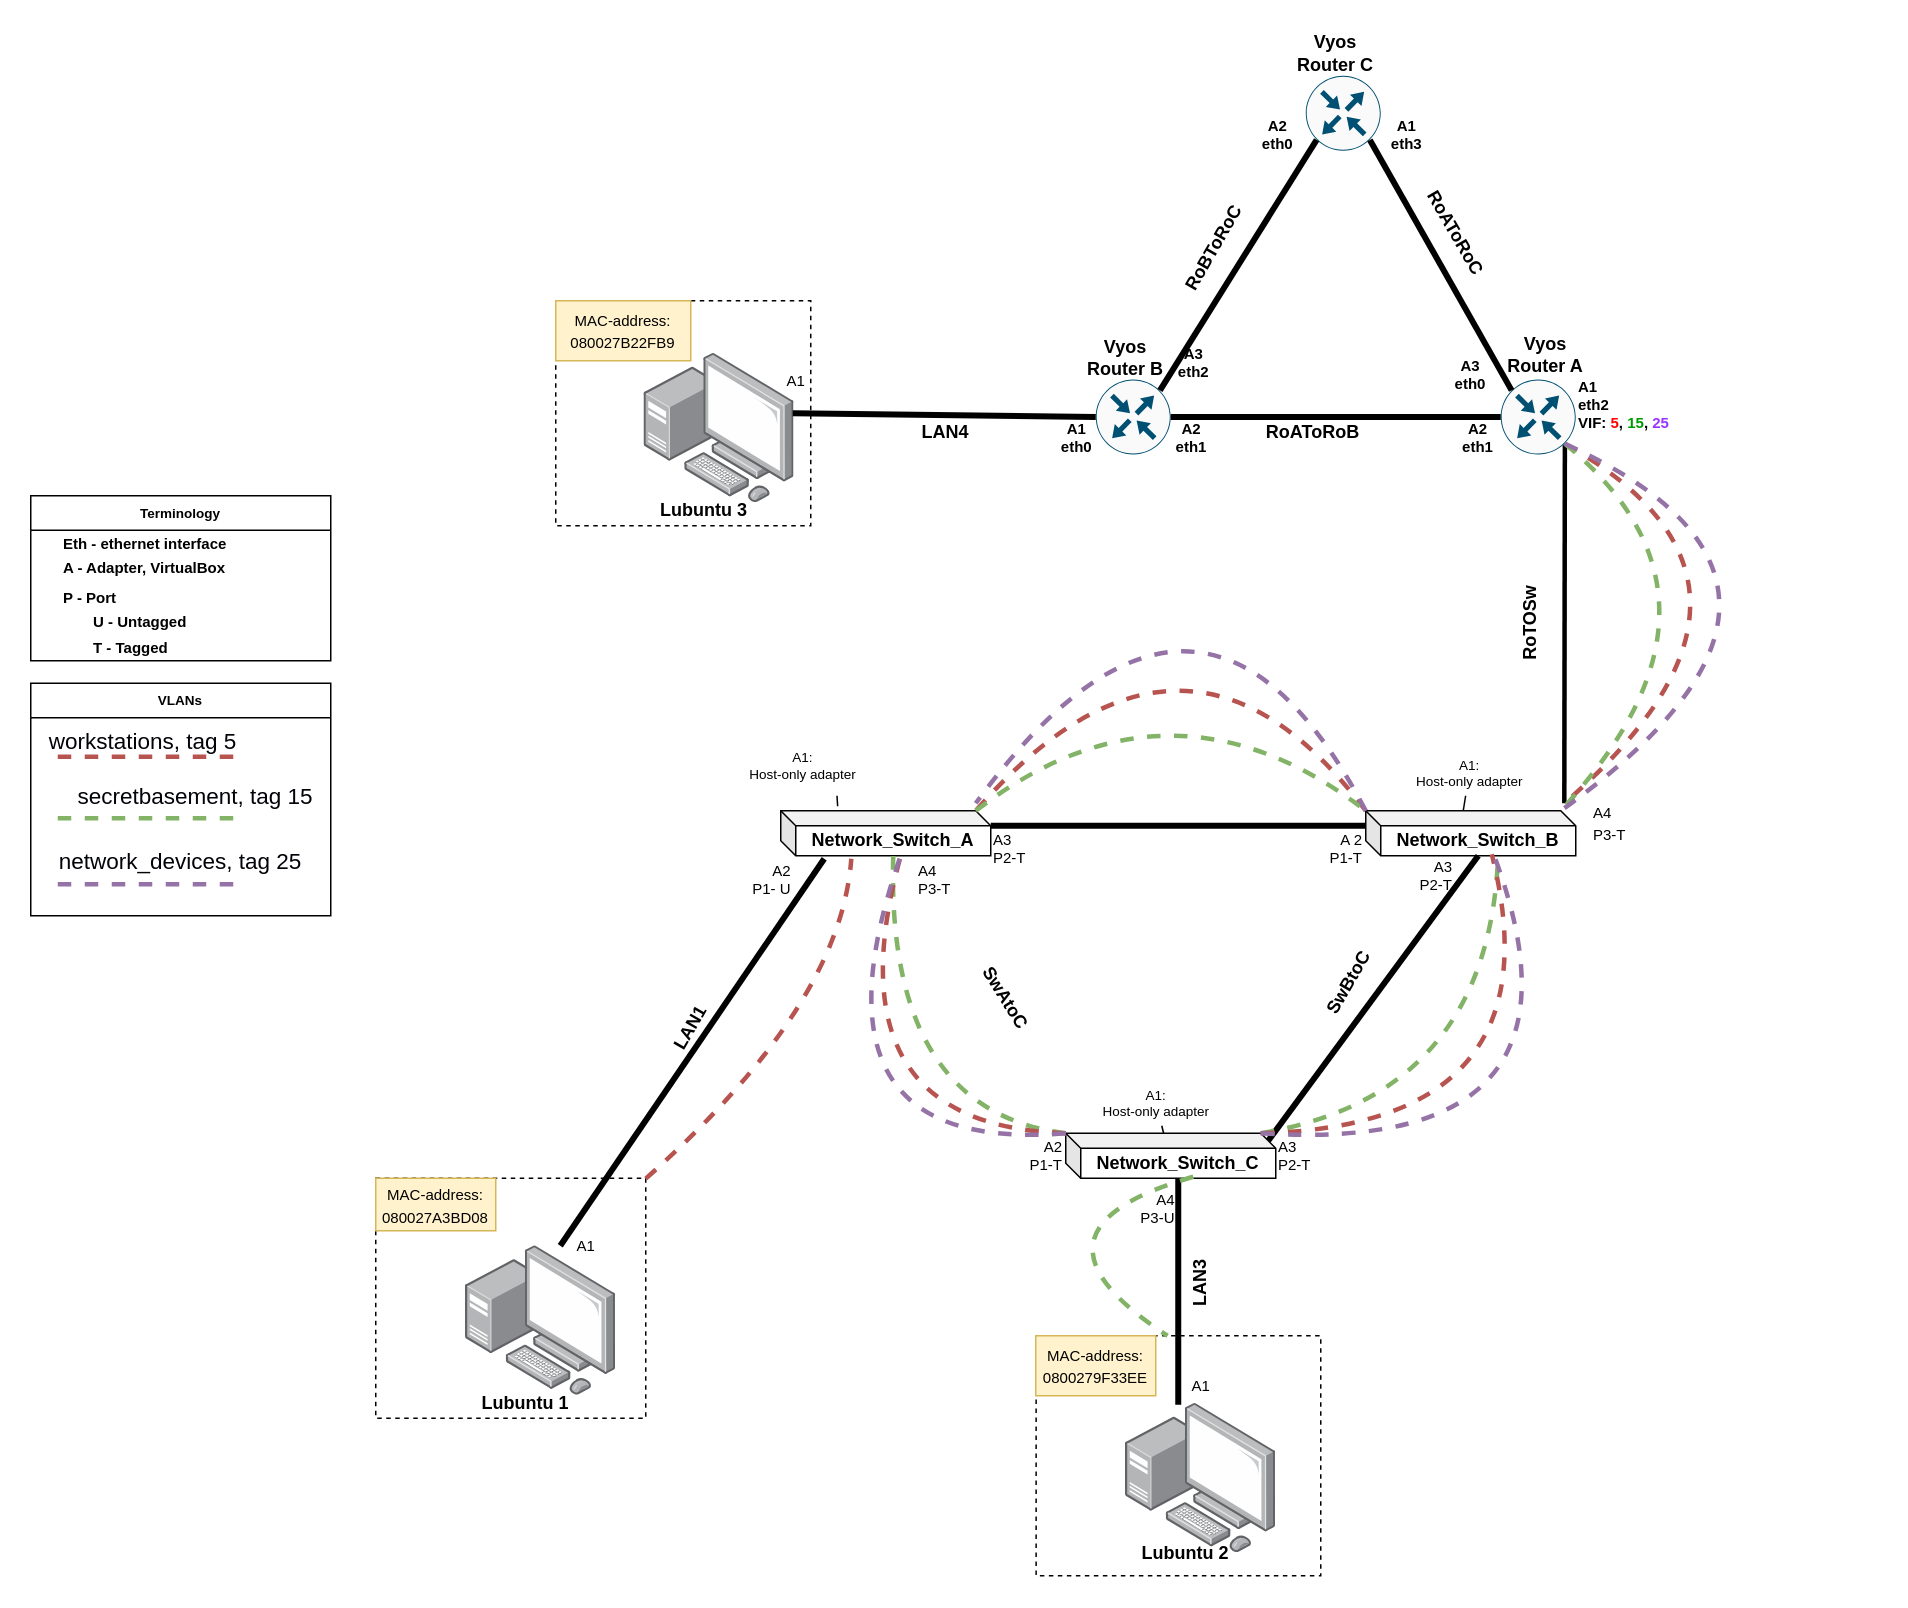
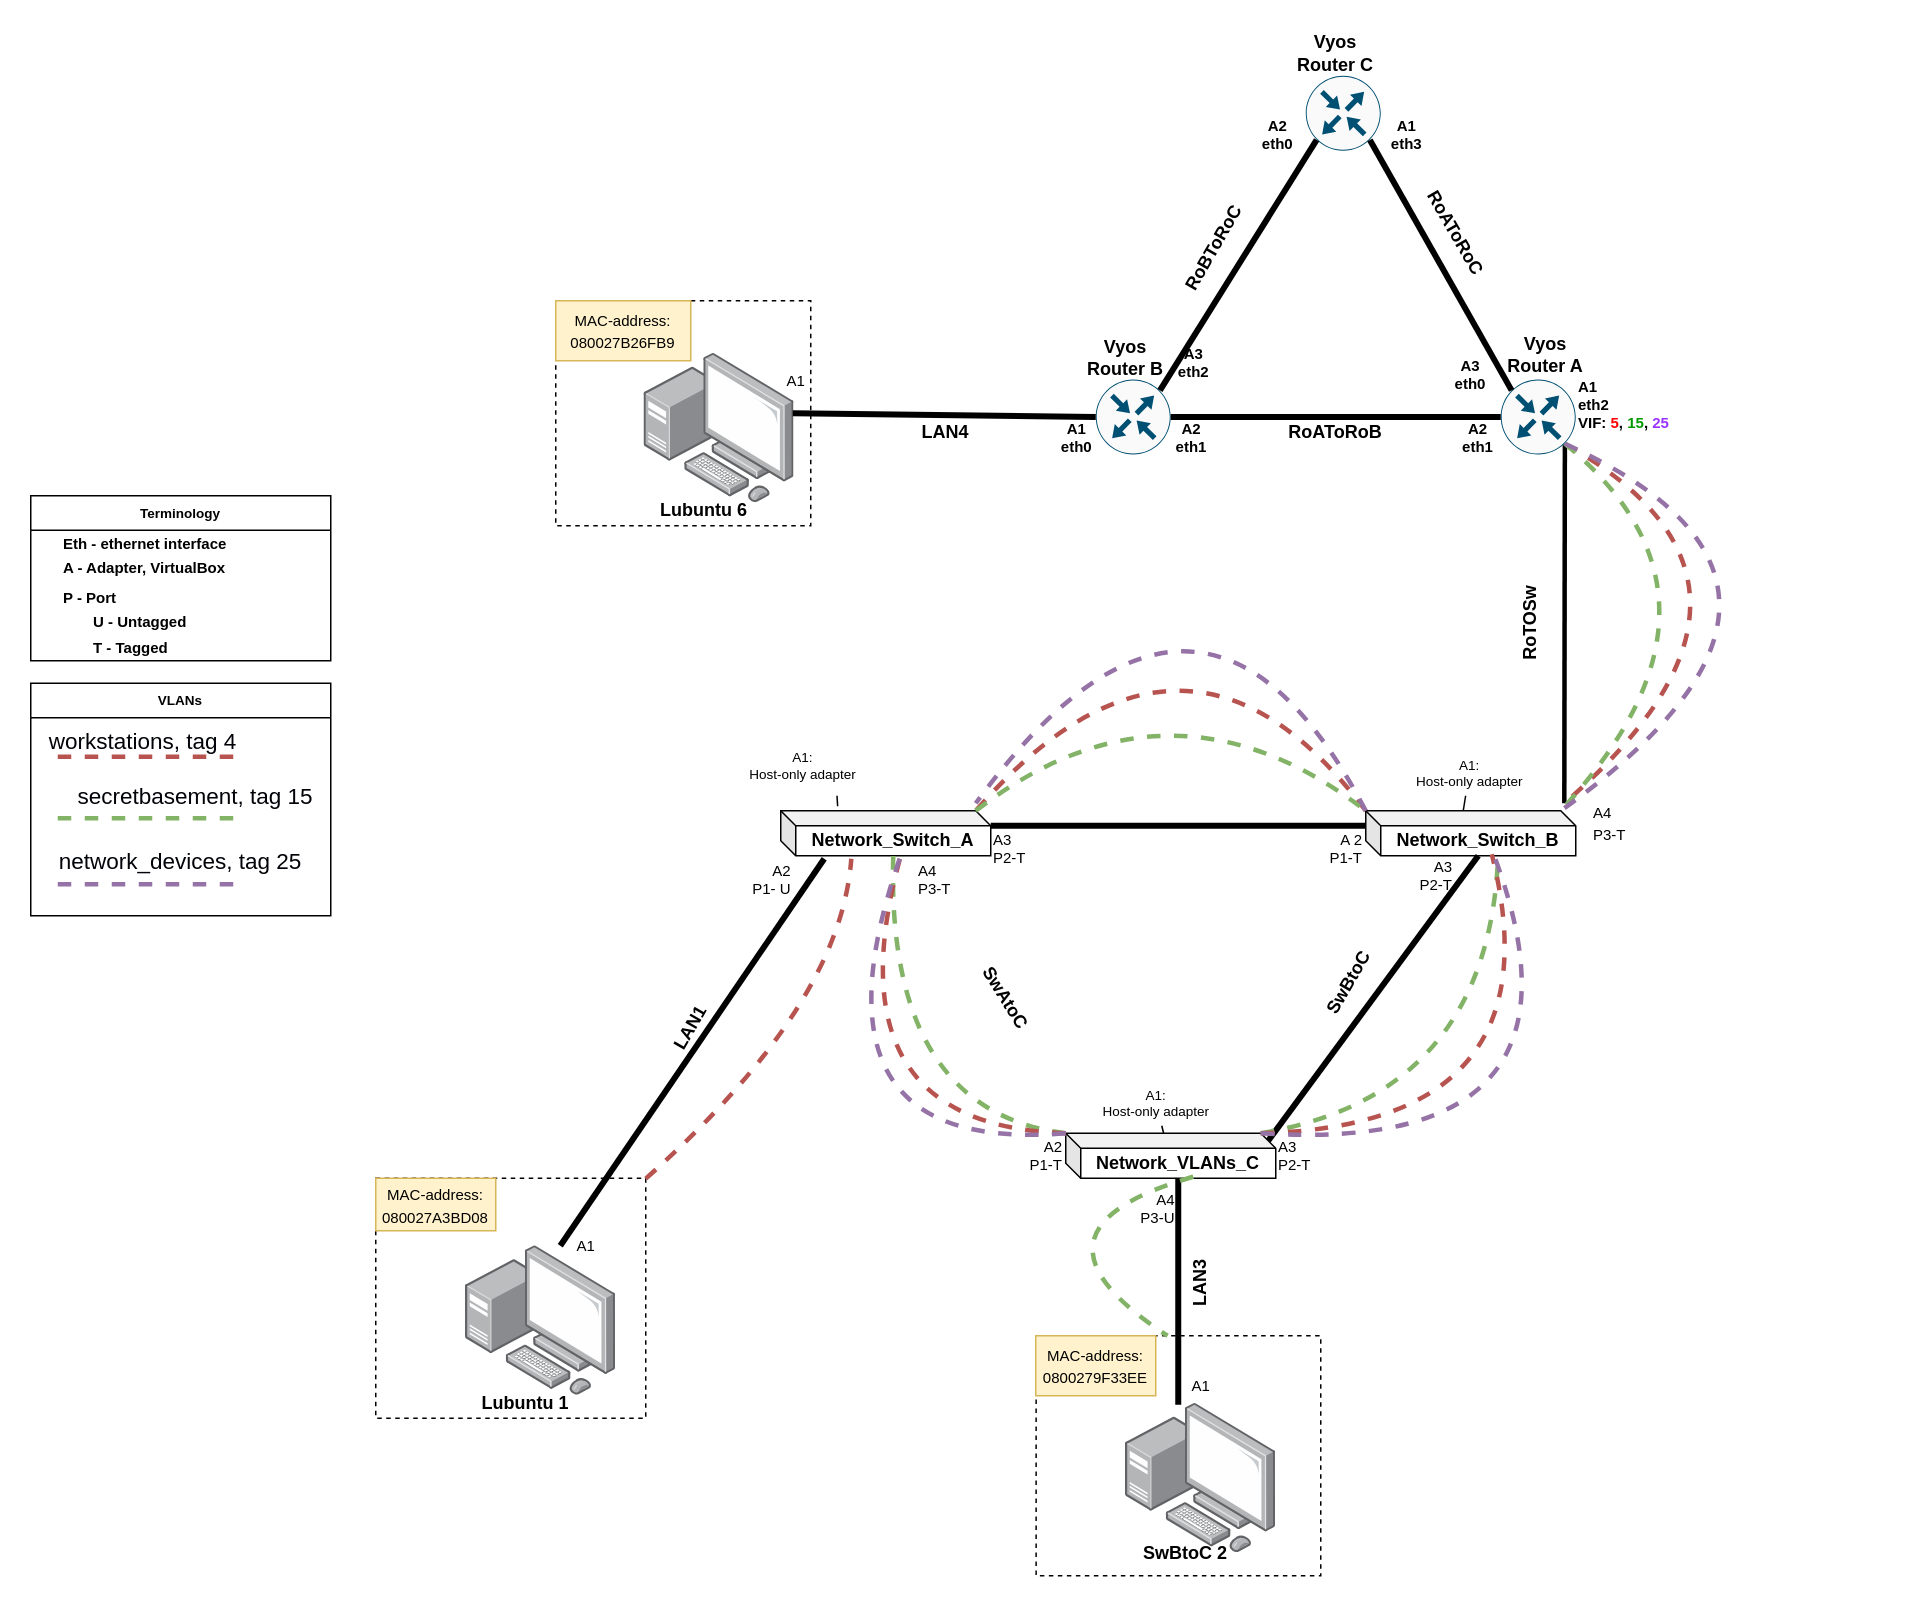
node "MAC-address: 080027B22FB9": label "MAC-address: 080027B22FB9" -> "MAC-address: 080027B26FB9"
node "RoAToRoB": moved (1313, 432) -> (1336, 432)
node "Lubuntu 3": label "Lubuntu 3" -> "Lubuntu 6"
node "workstations, tag 5": label "workstations, tag 5" -> "workstations, tag 4"
node "Network_Switch_C": label "Network_Switch_C" -> "Network_VLANs_C"
node "Lubuntu 2": label "Lubuntu 2" -> "SwBtoC 2"
